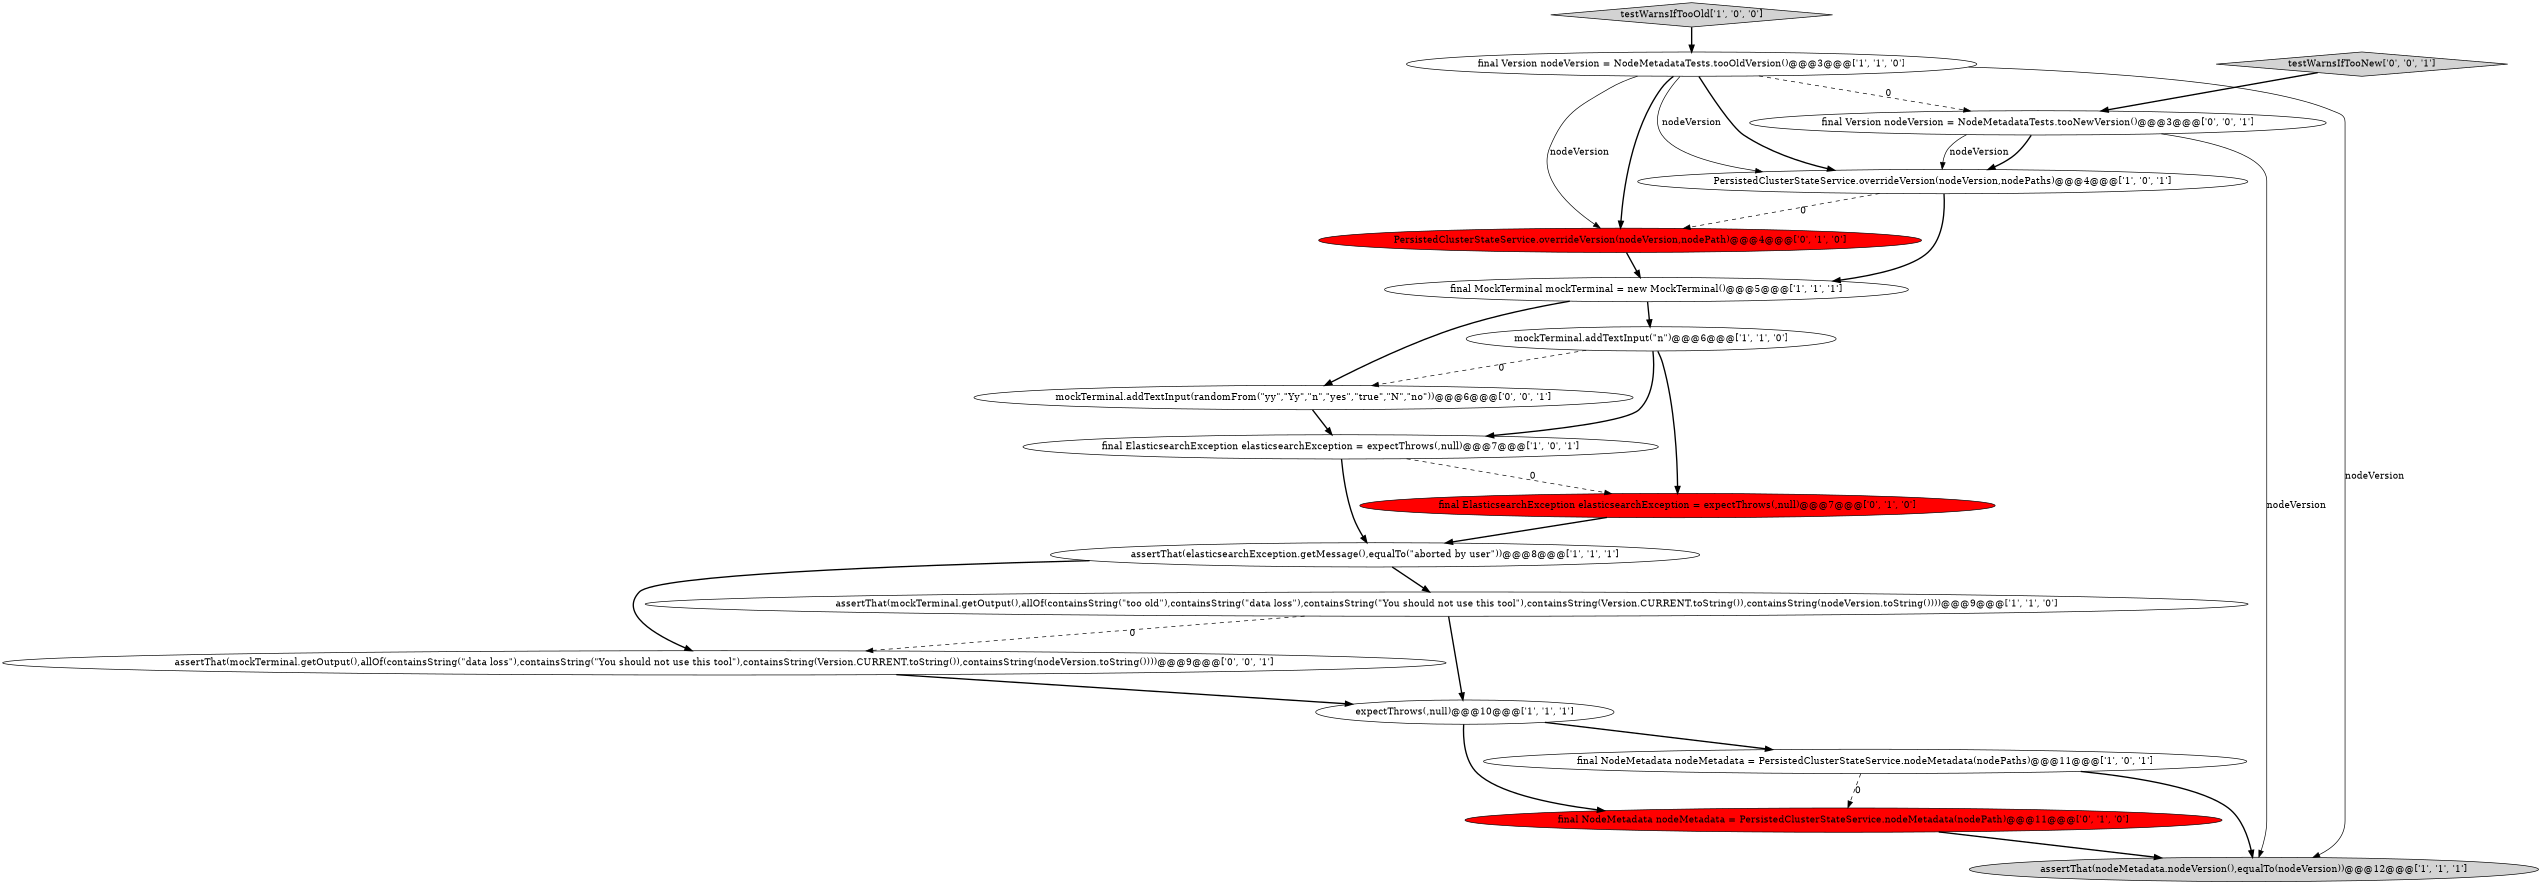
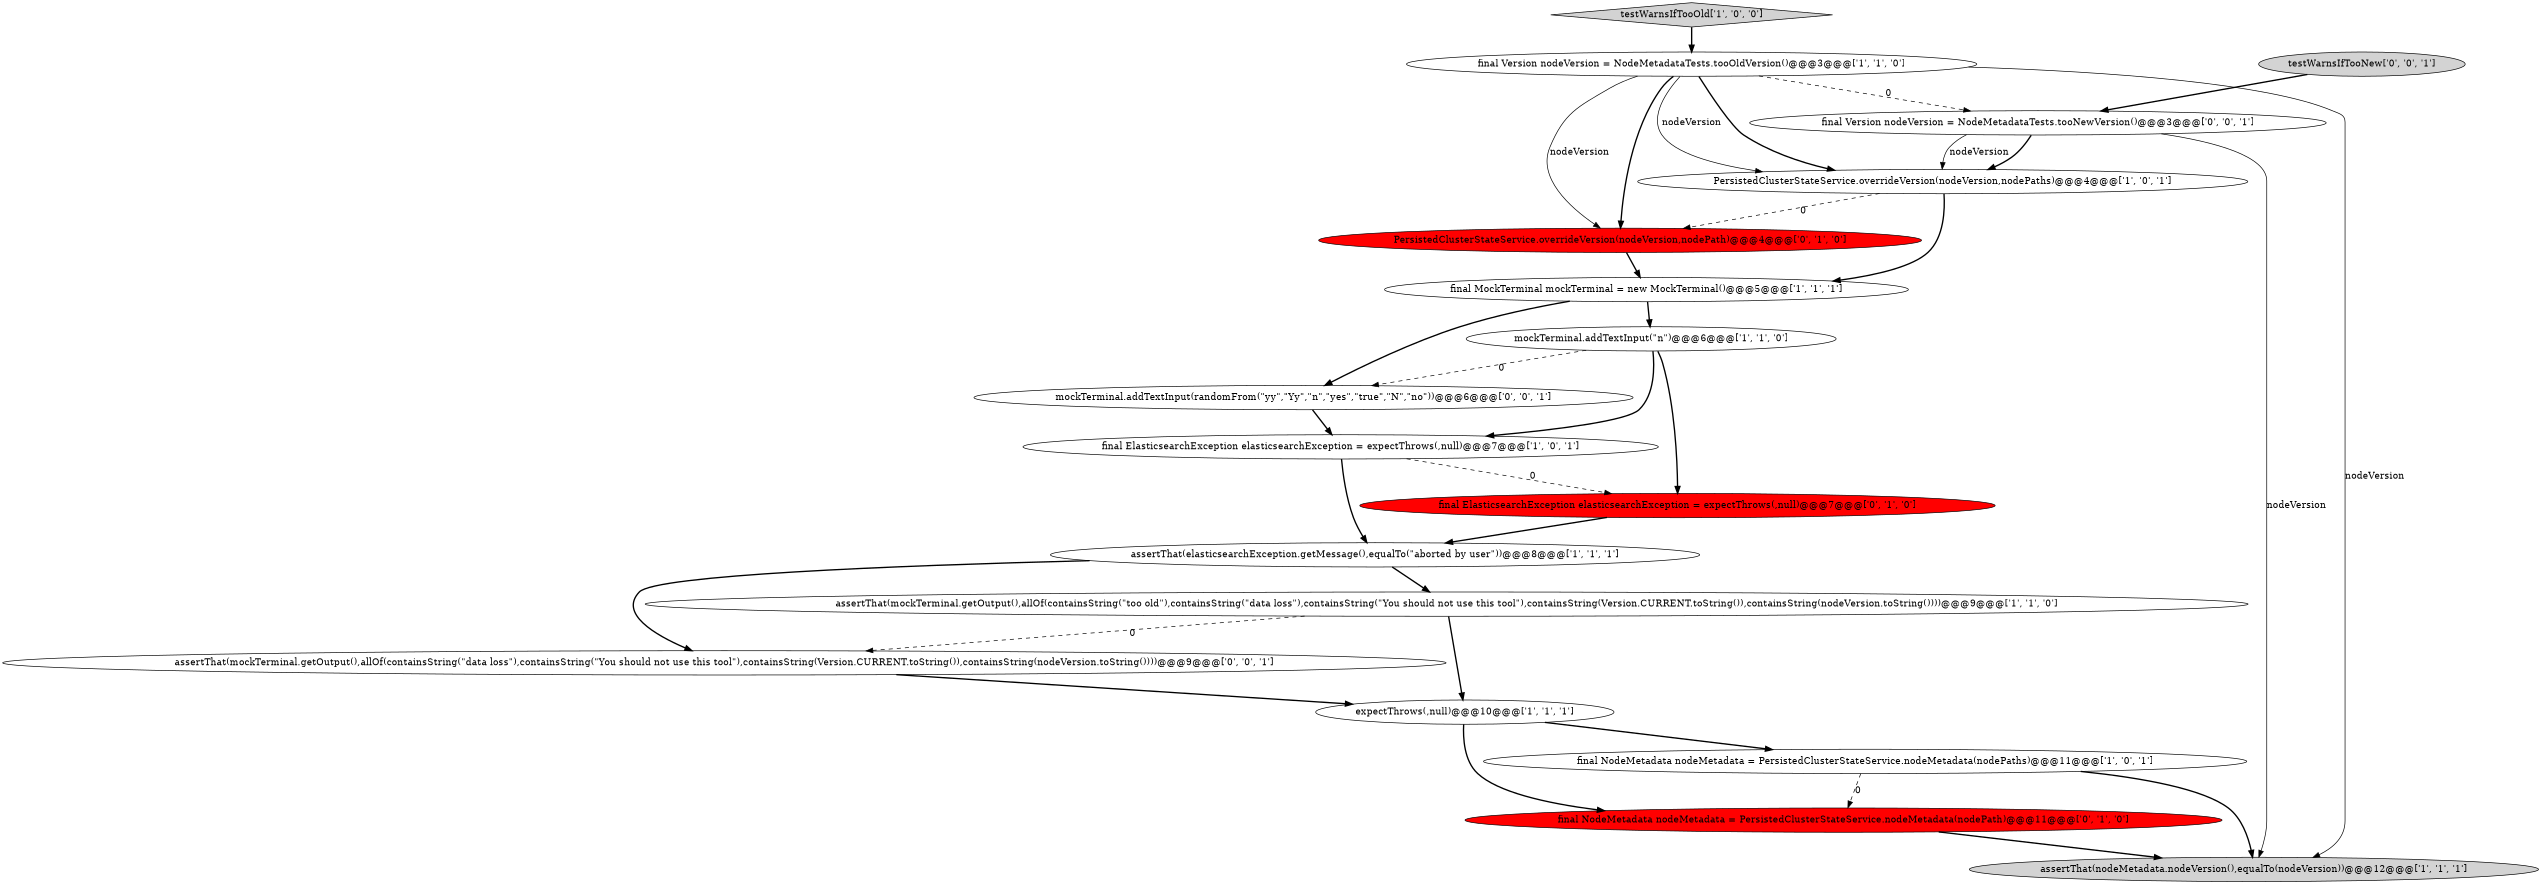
node "testWarnsIfTooNew['0', '0', '1']": shape diamond -> ellipse
